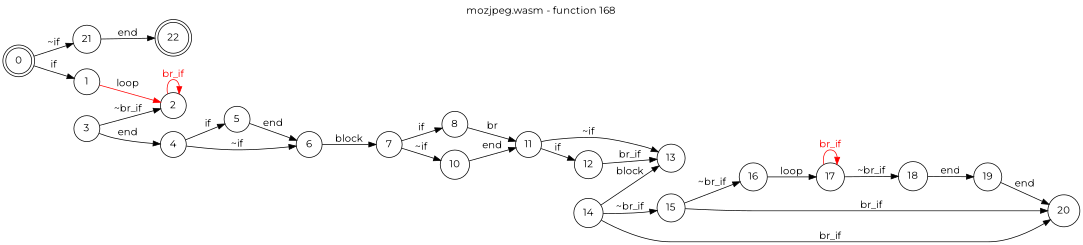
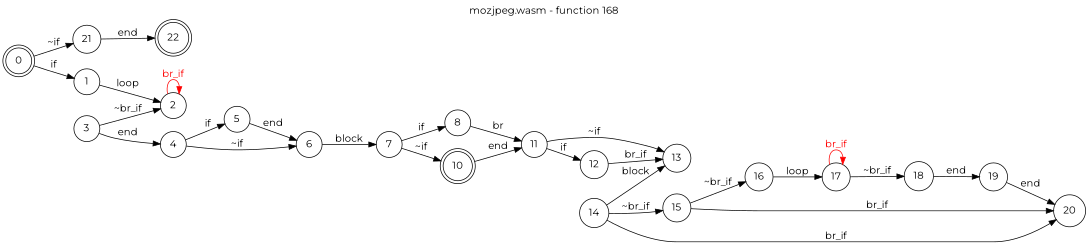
edge "1" -> "2": color red -> black
node "10": shape circle -> doublecircle
